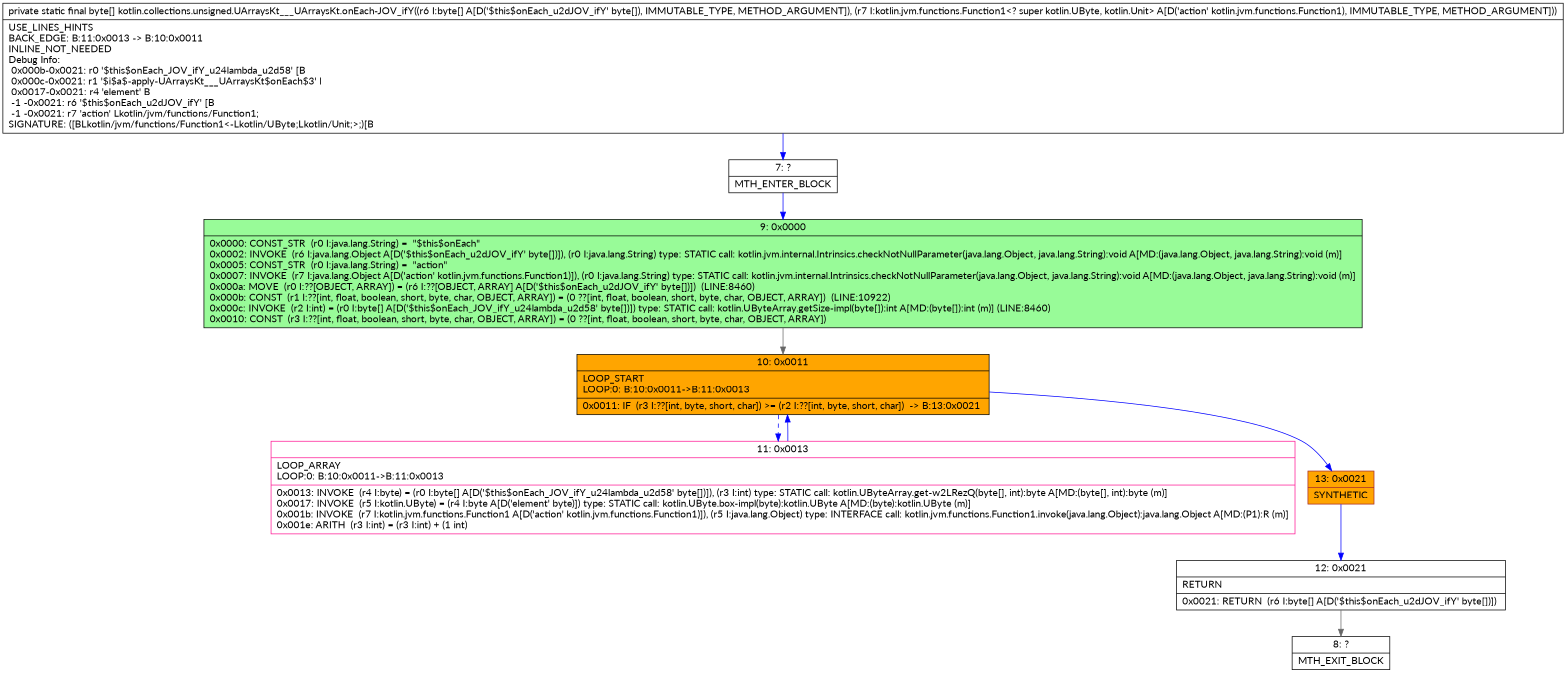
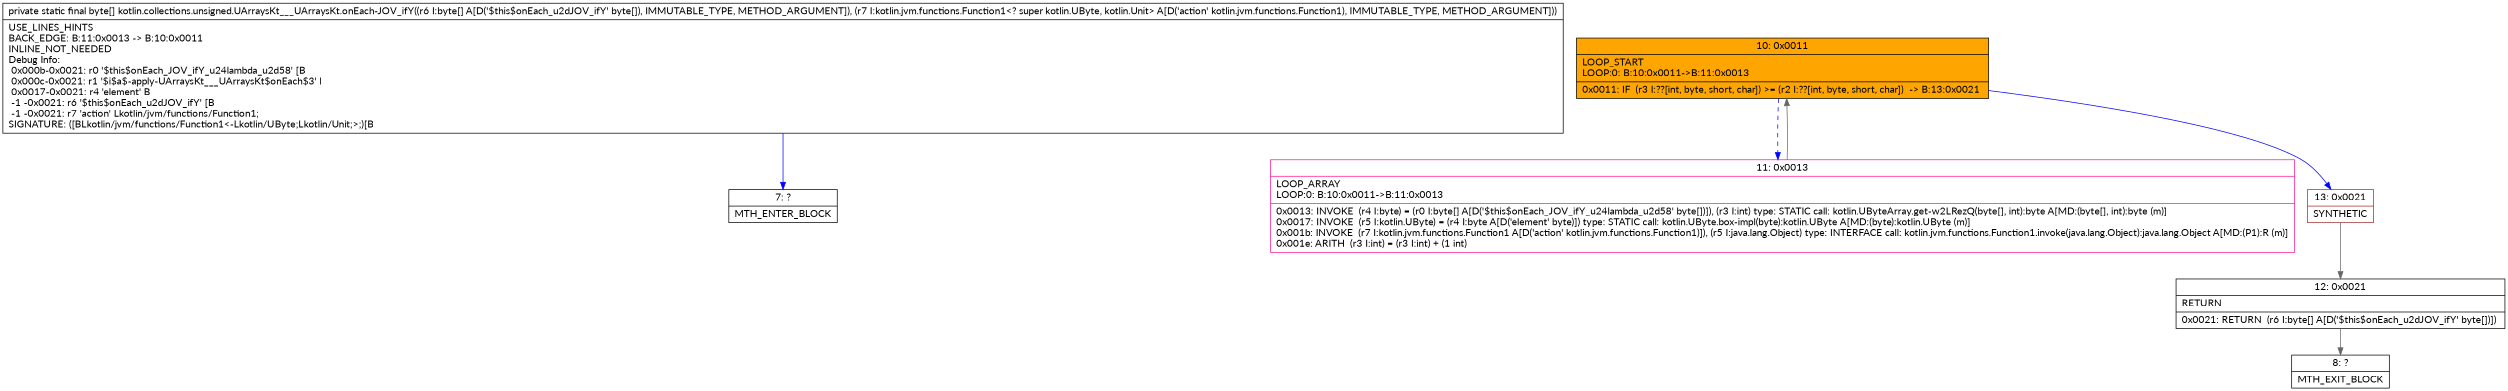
node "9: 0x0000": removed
edge "11: 0x0013" -> "10: 0x0011": color blue -> gray40
node "13: 0x0021": fillcolor orange -> white
edge "13: 0x0021" -> "12: 0x0021": color blue -> gray40
